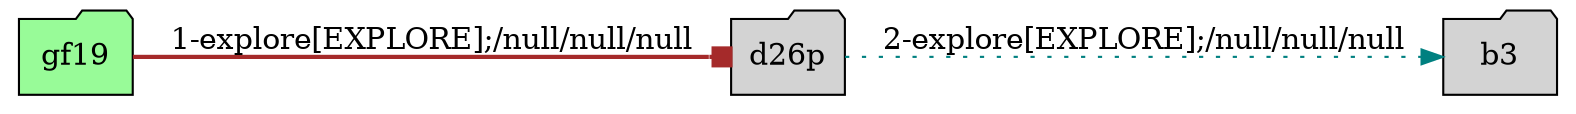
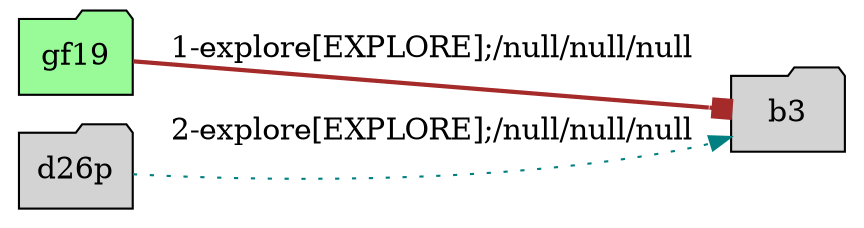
edge "gf19" -> "d26p": now "gf19" -> "b3"
